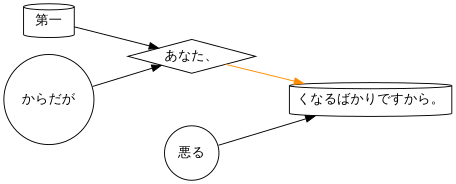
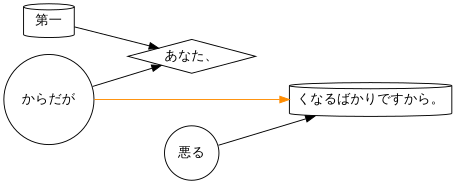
edge "あなた、" -> "くなるばかりですから。": now "からだが" -> "くなるばかりですから。"
